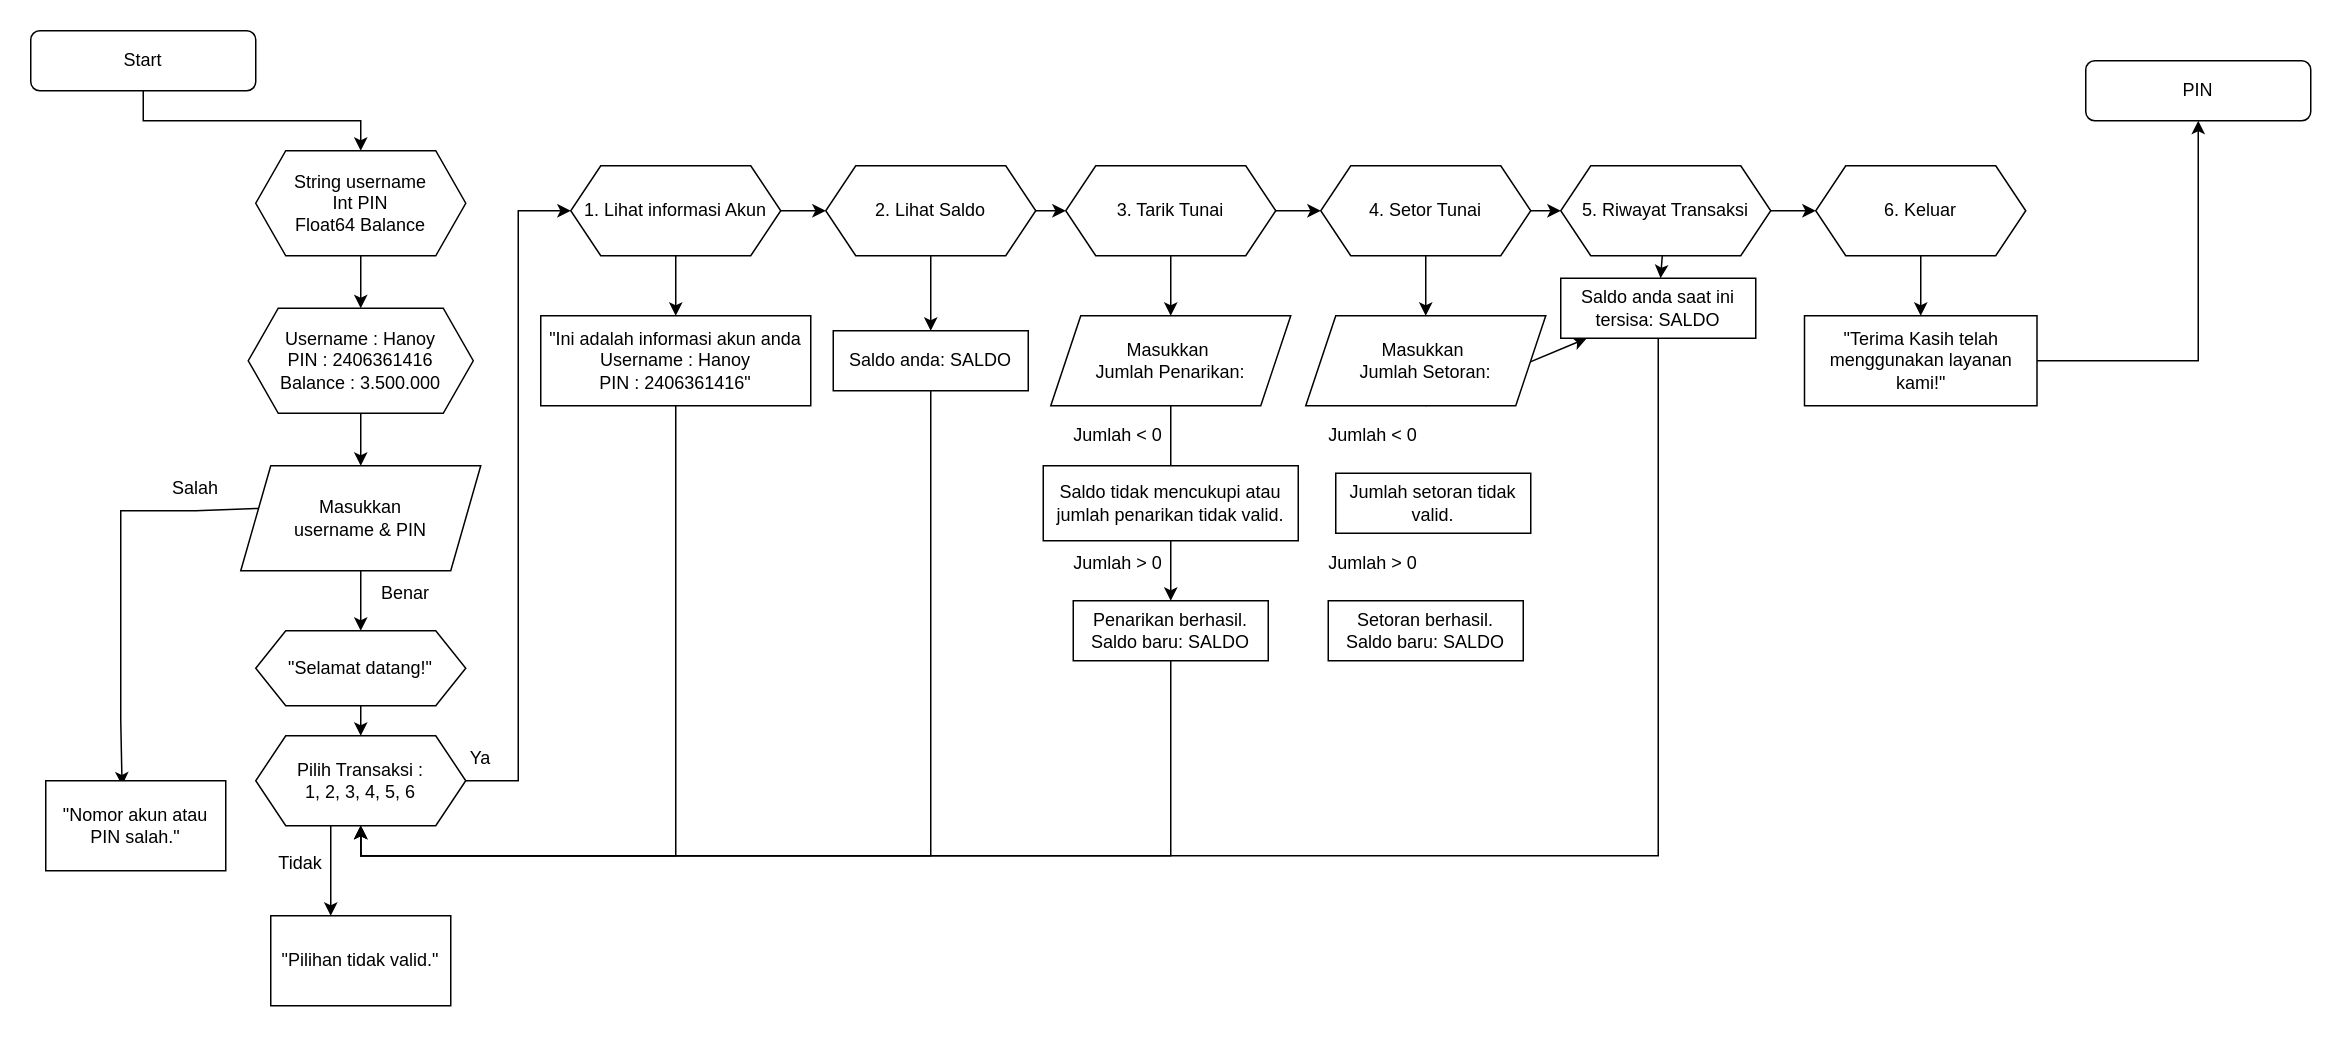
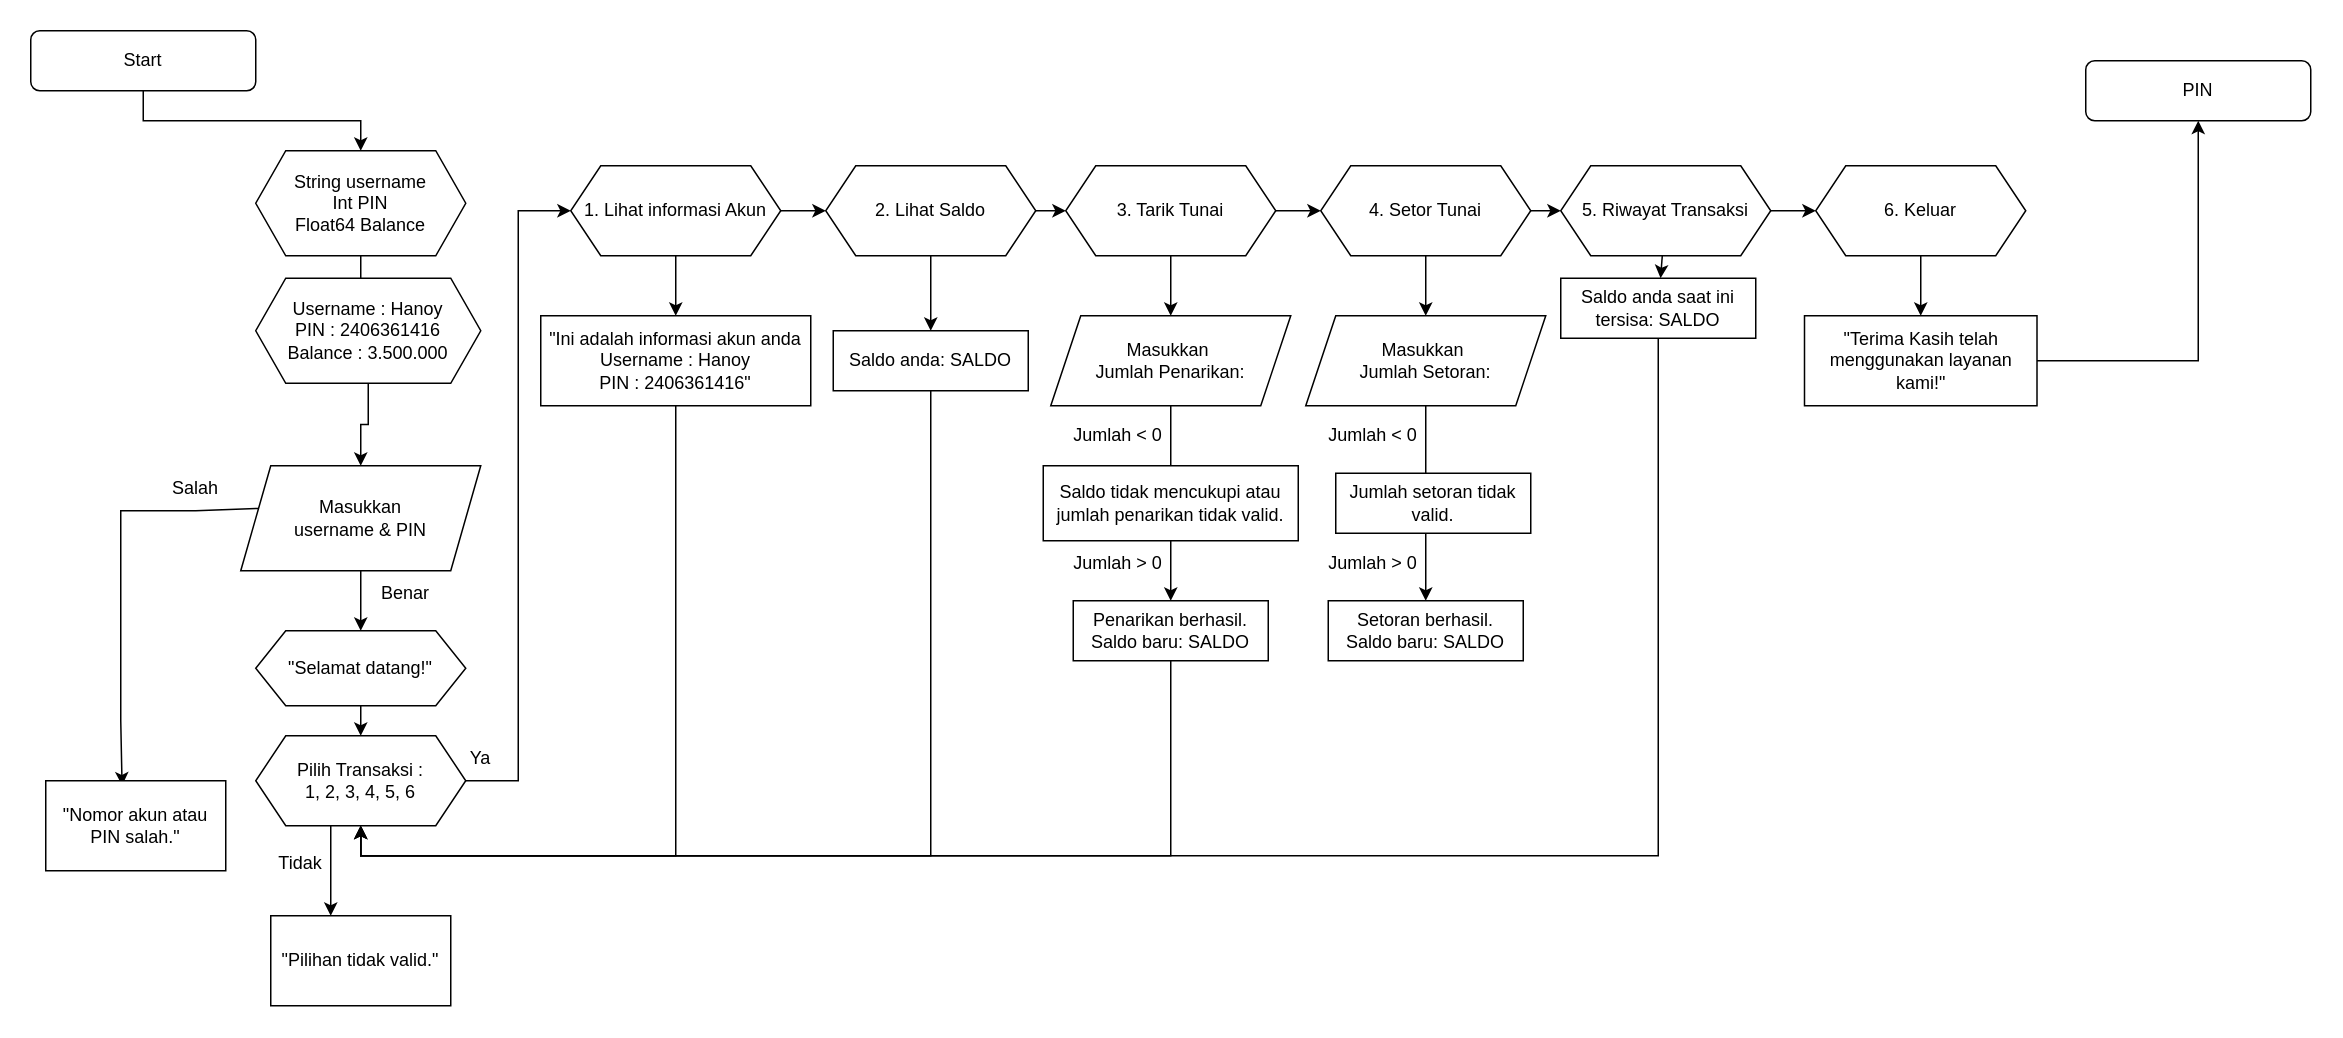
edge "Masukkan Jumlah Setoran:" -> "Saldo anda saat ini tersisa: SALDO": now "Masukkan Jumlah Setoran:" -> "Setoran berhasil. Saldo baru: SALDO"
node "Username : Hanoy PIN : 2406361416 Balance : 3.500.000": moved (361, 361) -> (368, 331)
